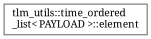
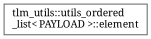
node "tlm_utils::time_ordered _list< PAYLOAD >::element": label "tlm_utils::time_ordered _list< PAYLOAD >::element" -> "tlm_utils::utils_ordered _list< PAYLOAD >::element"
